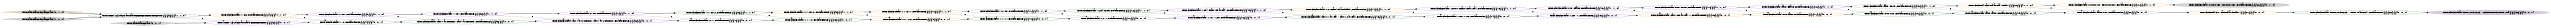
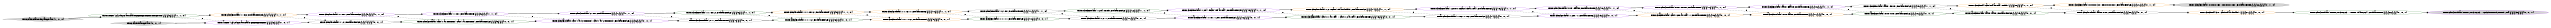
node "testGreaterThanOrEqualOperator['0', '1', '0']": removed
